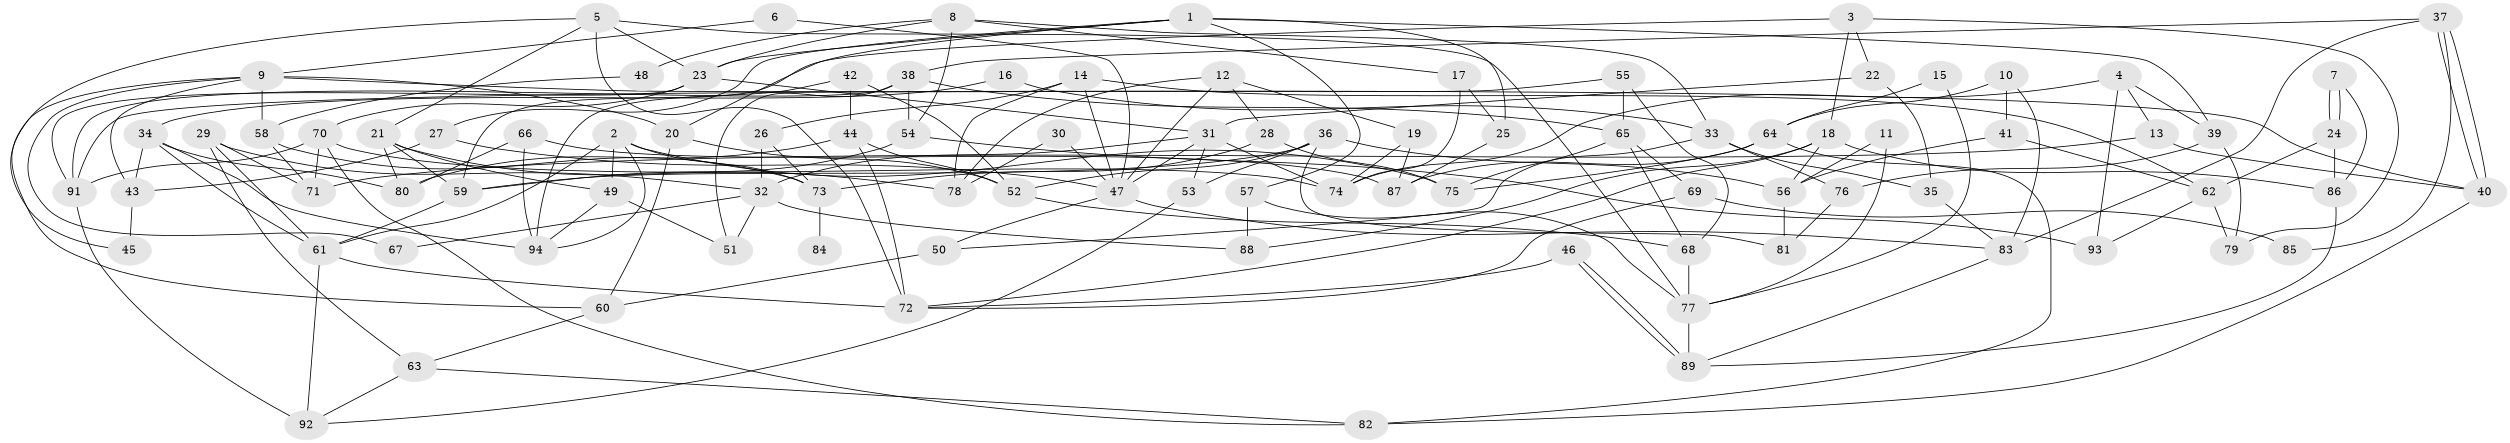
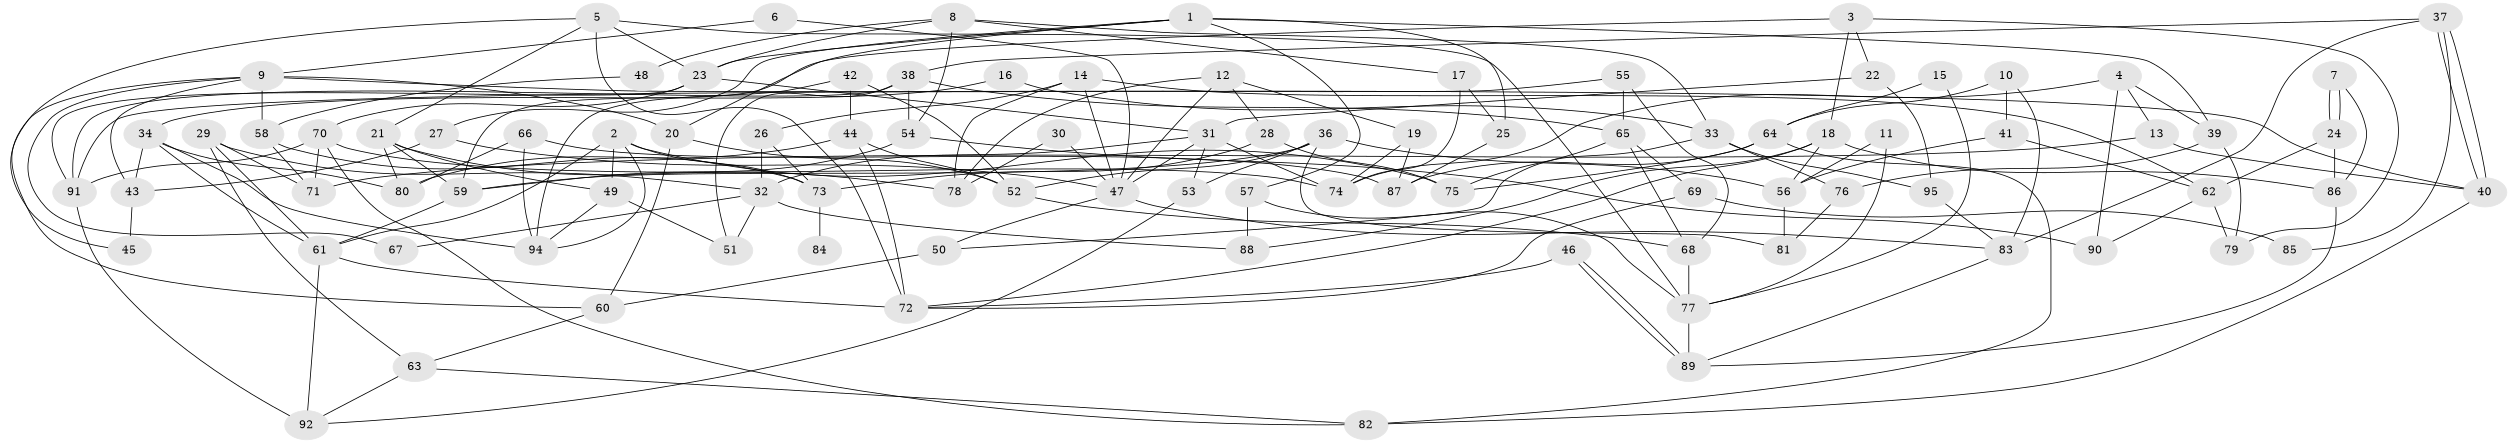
node "35": label "35" -> "95"
node "93": label "93" -> "90"
